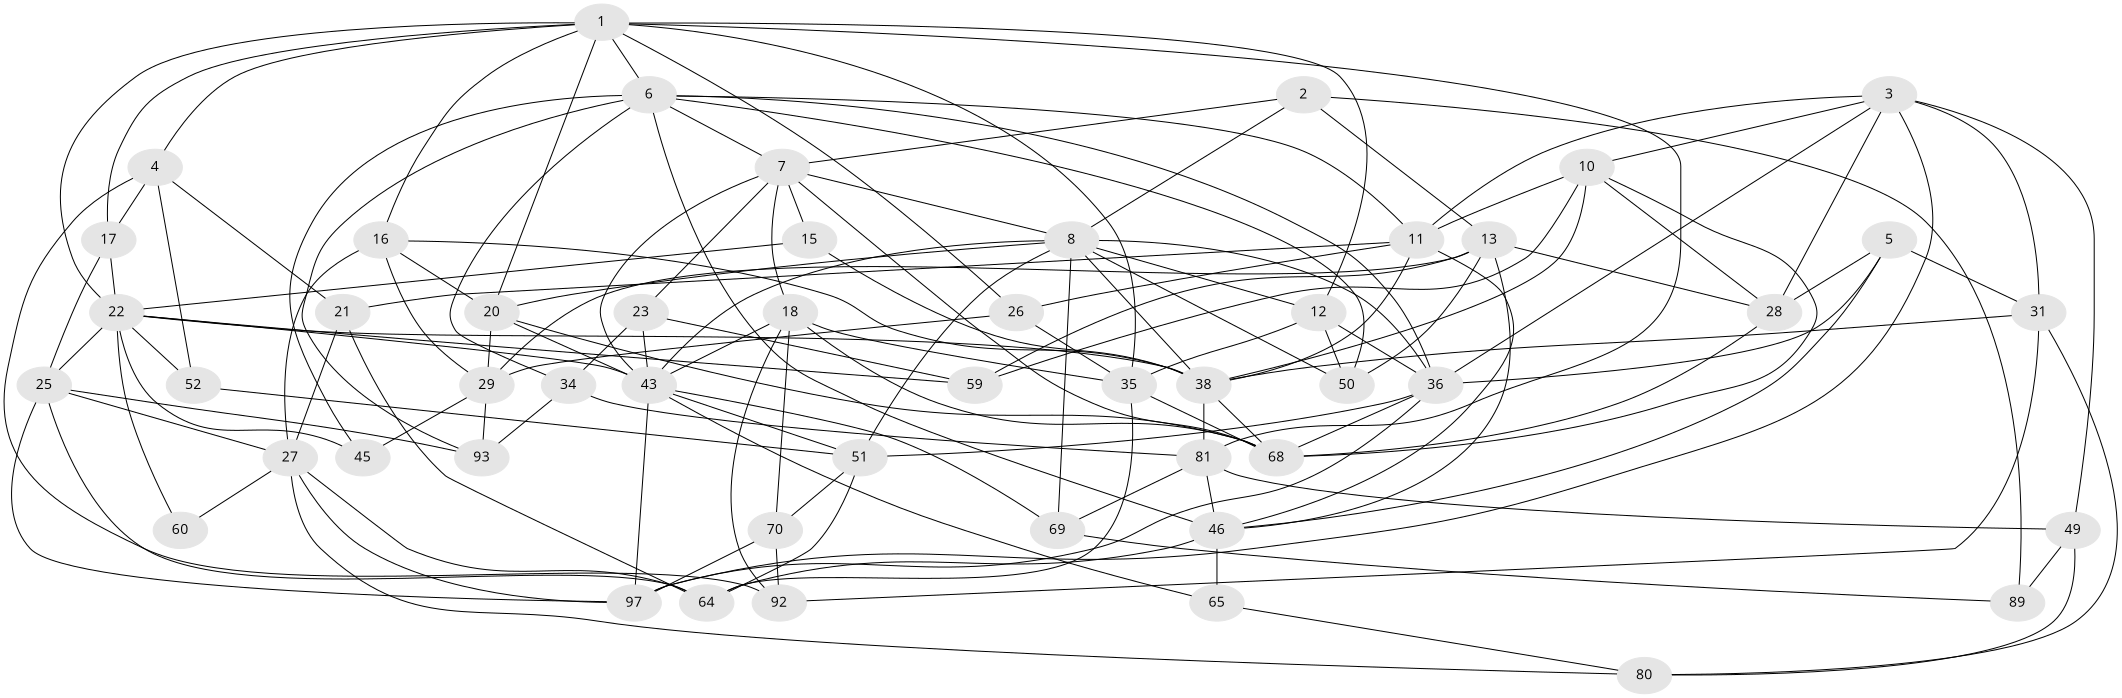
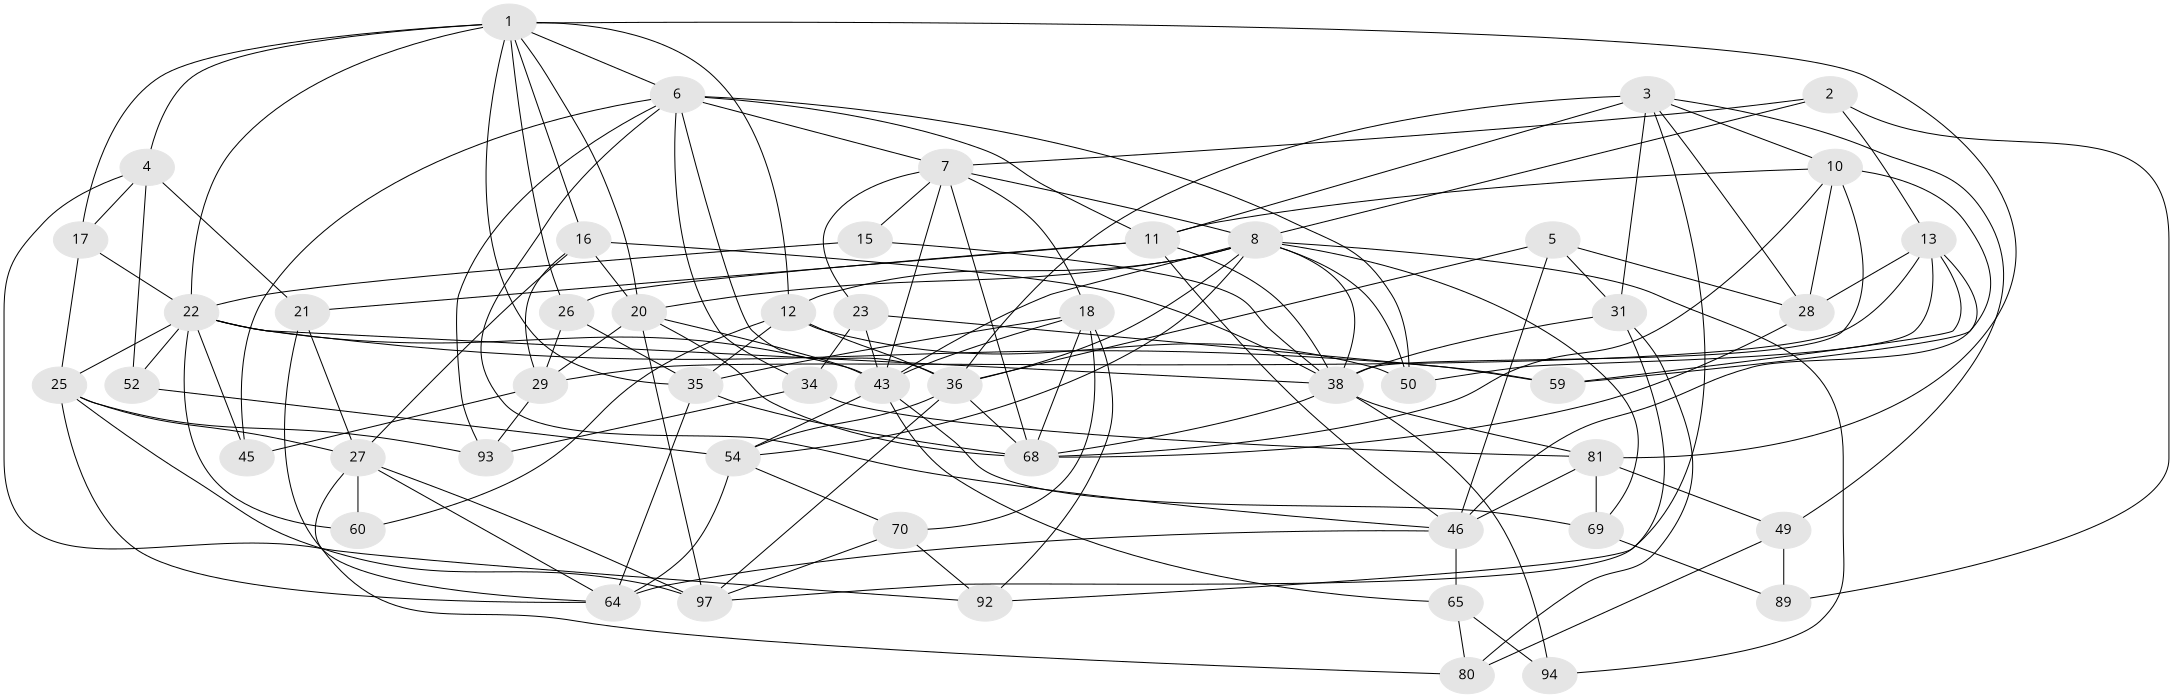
edge "12" -- "60": added
node "51": label "51" -> "54"
edge "43" -- "97": now "20" -- "97"
node "94": added
